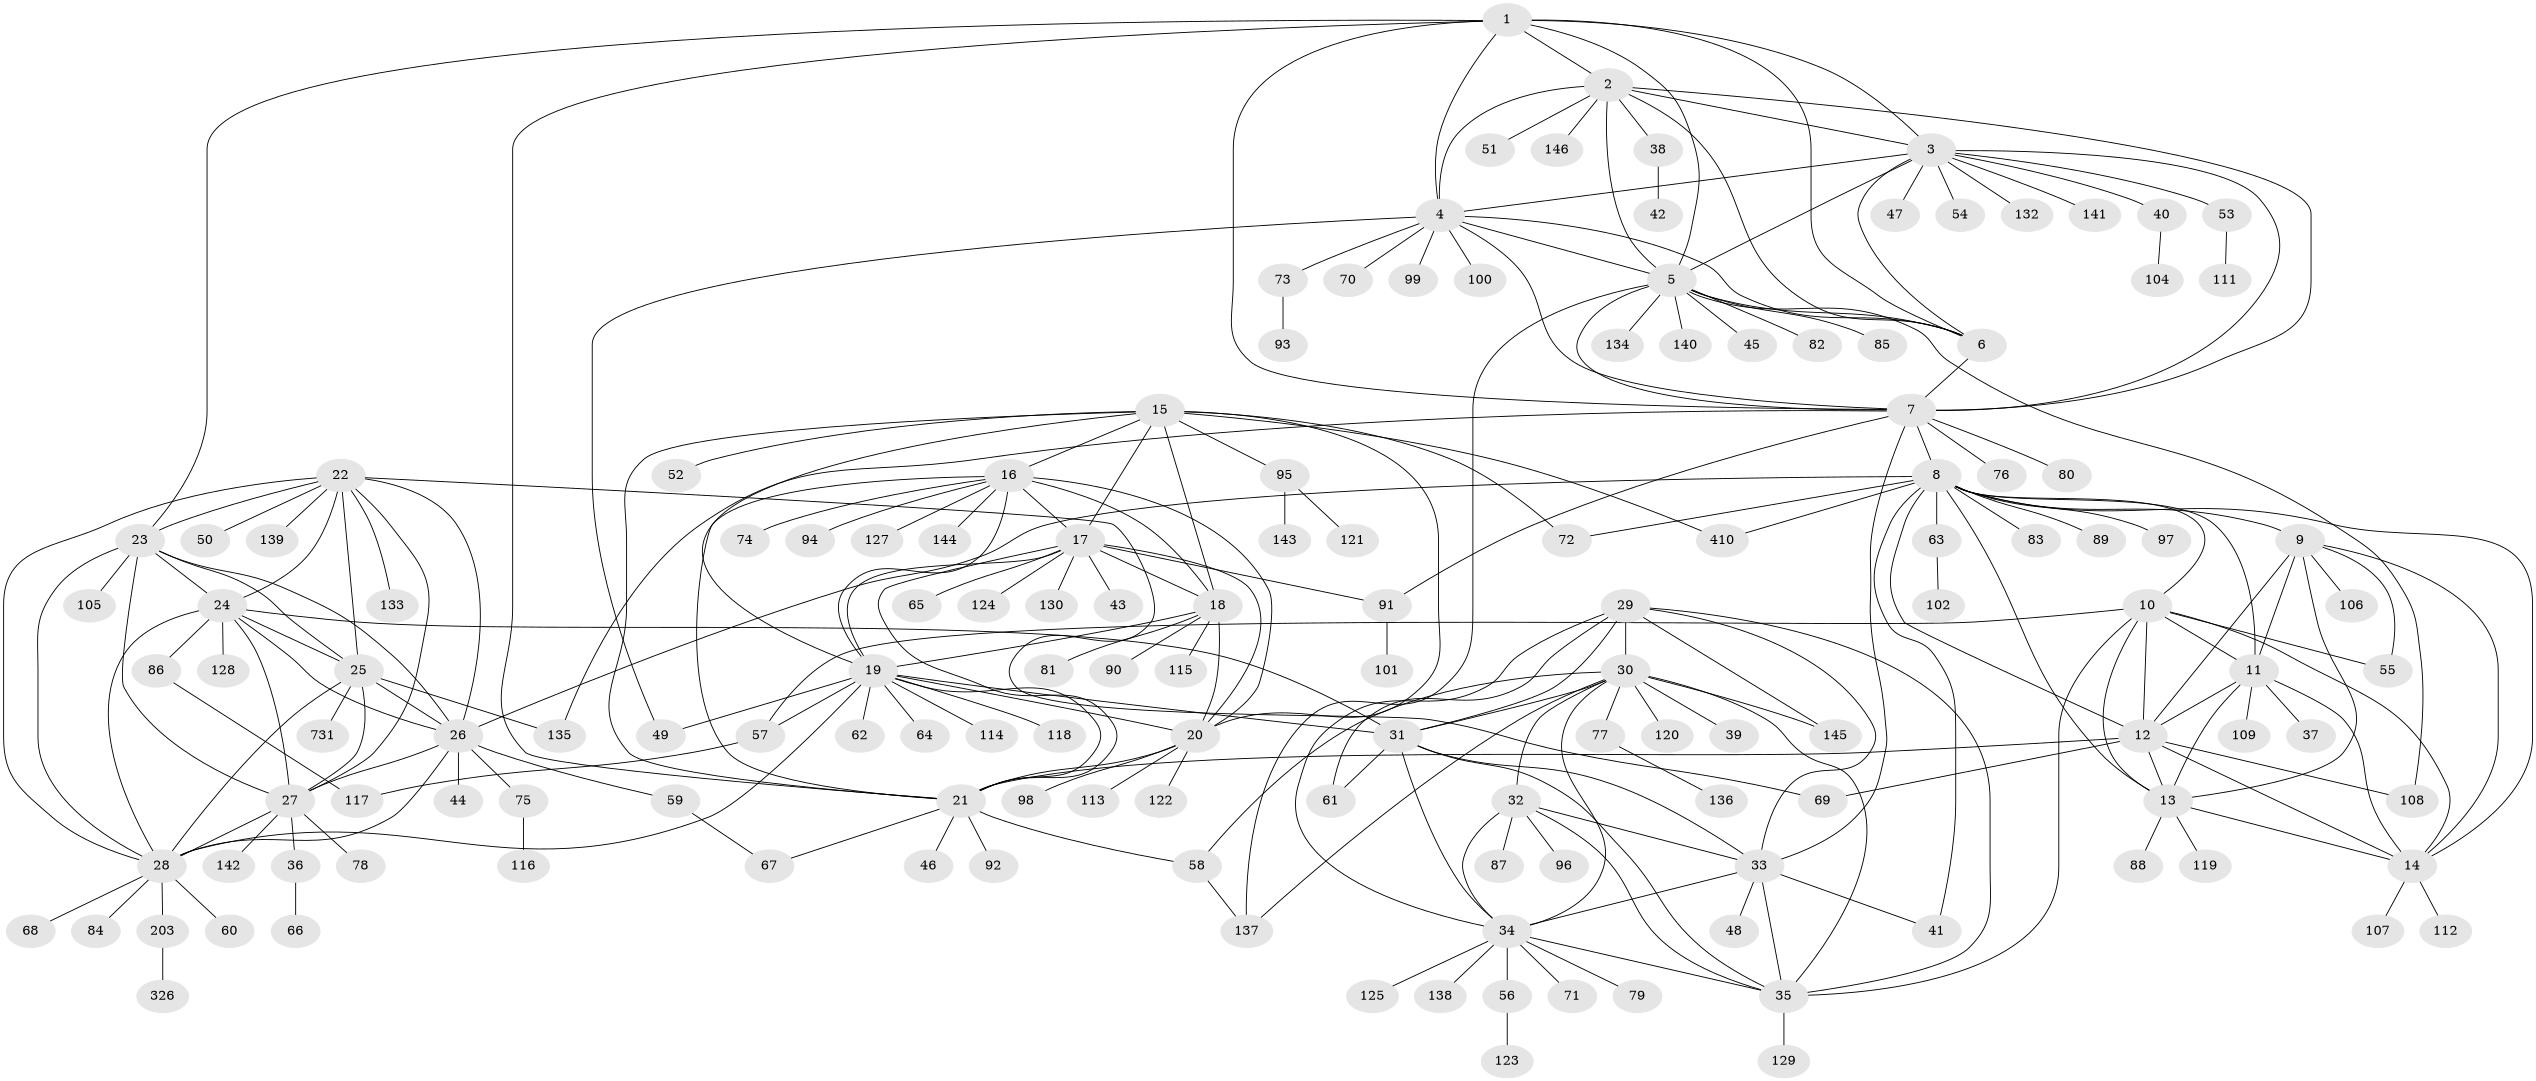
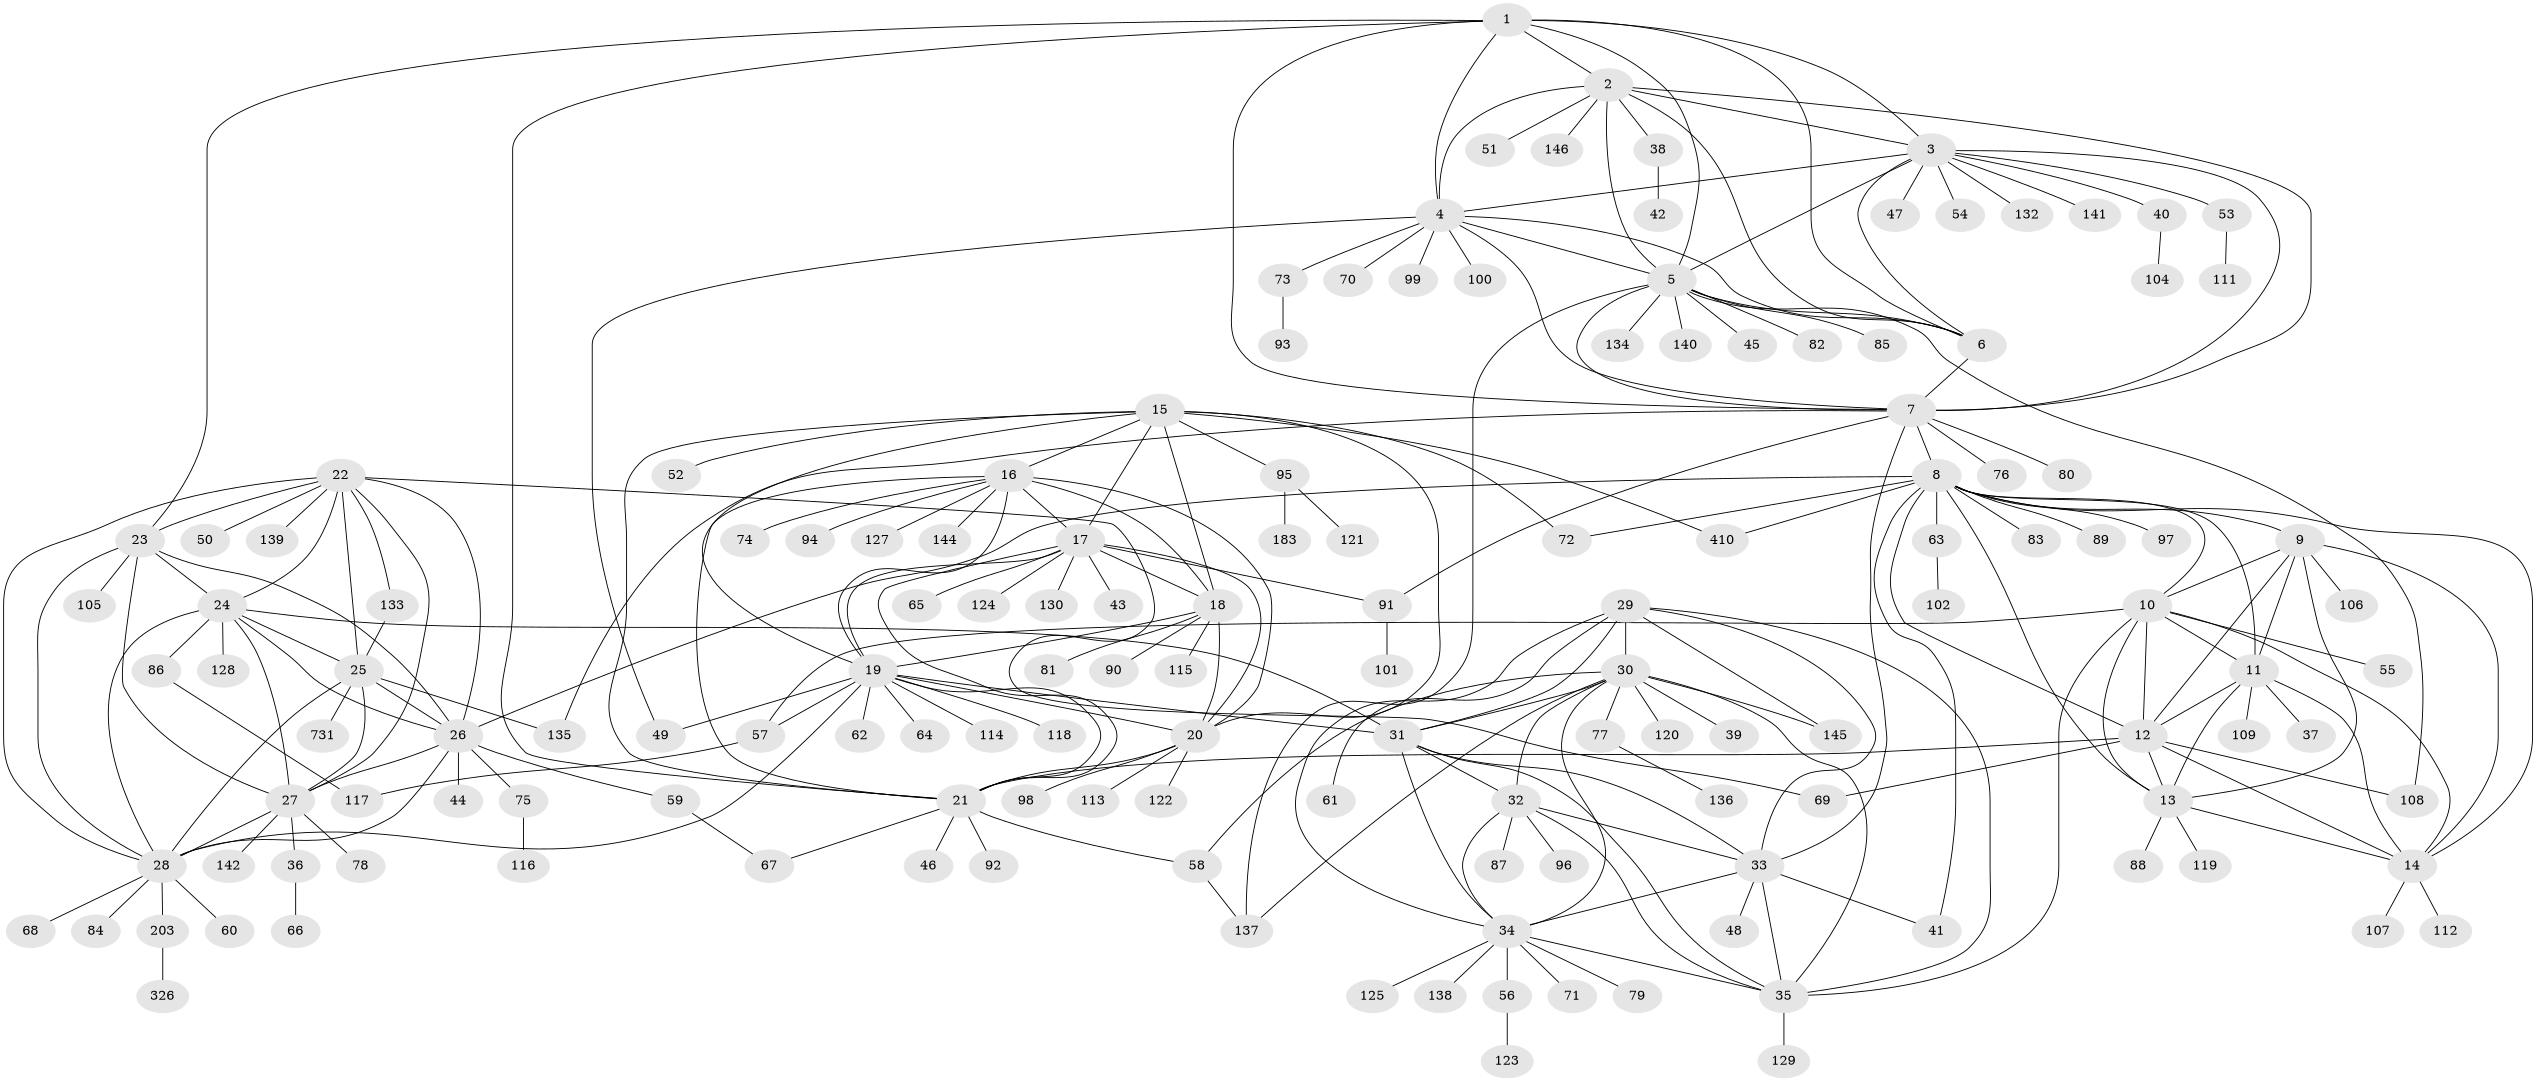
node "143": label "143" -> "183"
edge "9" -- "55": now "9" -- "10"
edge "23" -- "25": now "133" -- "25"
edge "31" -- "61": now "31" -- "32"
